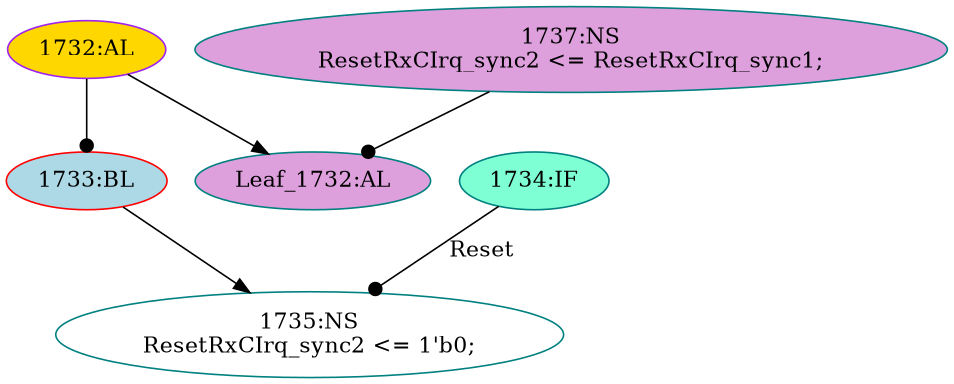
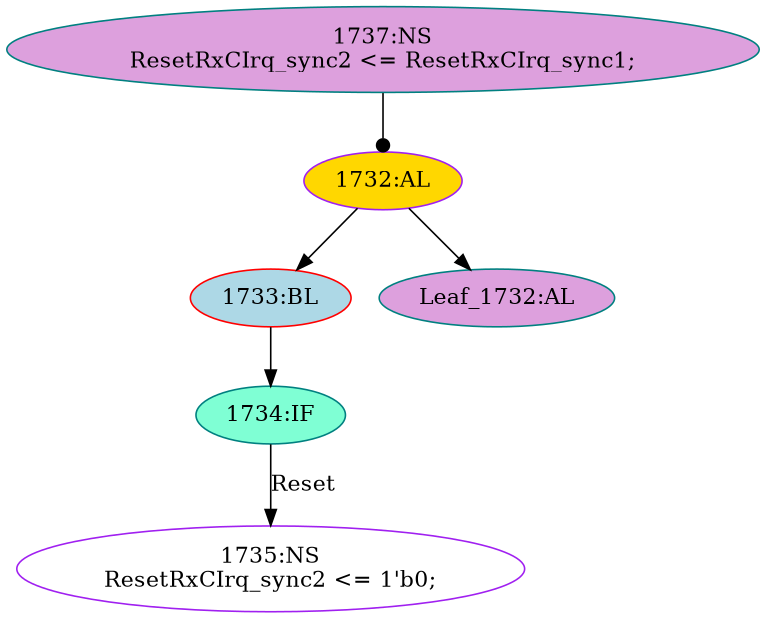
edge "1732:AL" -> "1733:BL": arrowhead dot -> normal
edge "1737:NS ResetRxCIrq_sync2 <= ResetRxCIrq_sync1;" -> "Leaf_1732:AL": now "1737:NS ResetRxCIrq_sync2 <= ResetRxCIrq_sync1;" -> "1732:AL"
edge "1733:BL" -> "1735:NS ResetRxCIrq_sync2 <= 1'b0;": now "1733:BL" -> "1734:IF"
edge "1734:IF" -> "1735:NS ResetRxCIrq_sync2 <= 1'b0;": arrowhead dot -> normal
node "1735:NS ResetRxCIrq_sync2 <= 1'b0;": color teal -> purple
